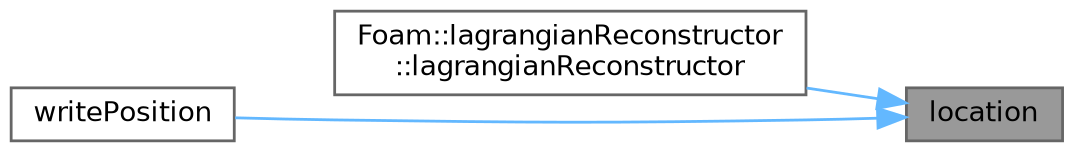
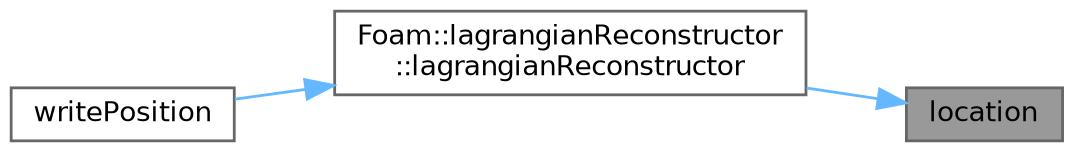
edge "writePosition" -> "location": now "writePosition" -> "Foam::lagrangianReconstructor ::lagrangianReconstructor"
